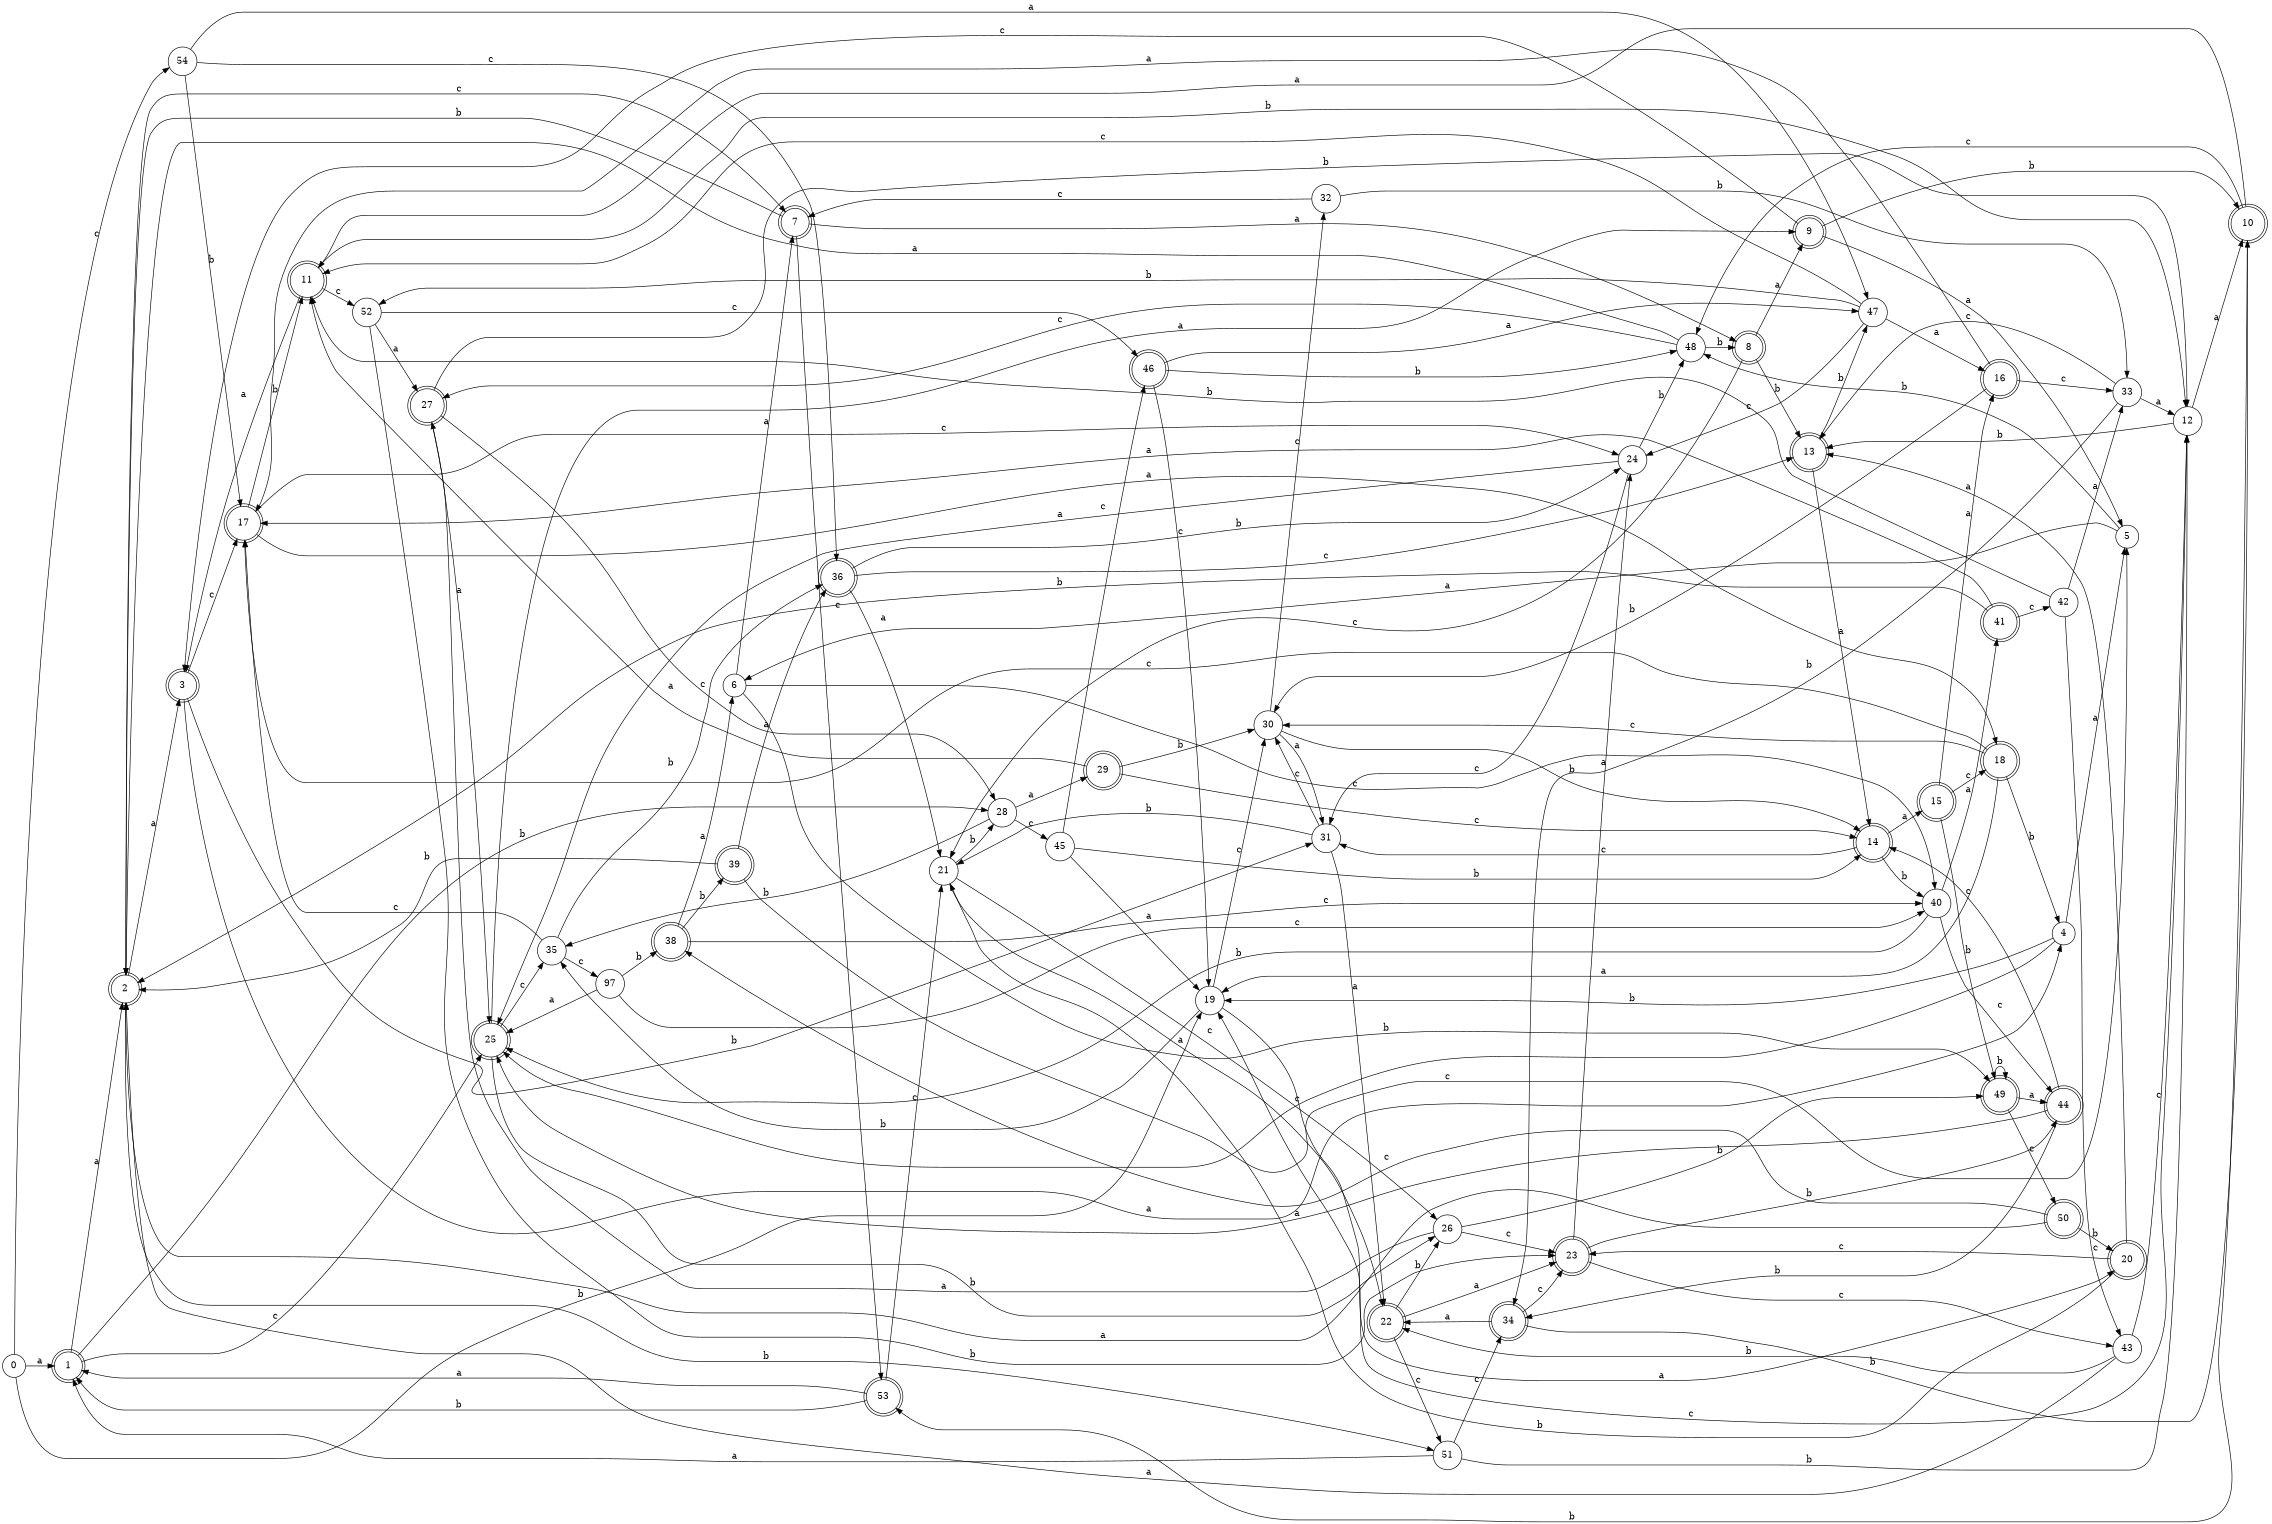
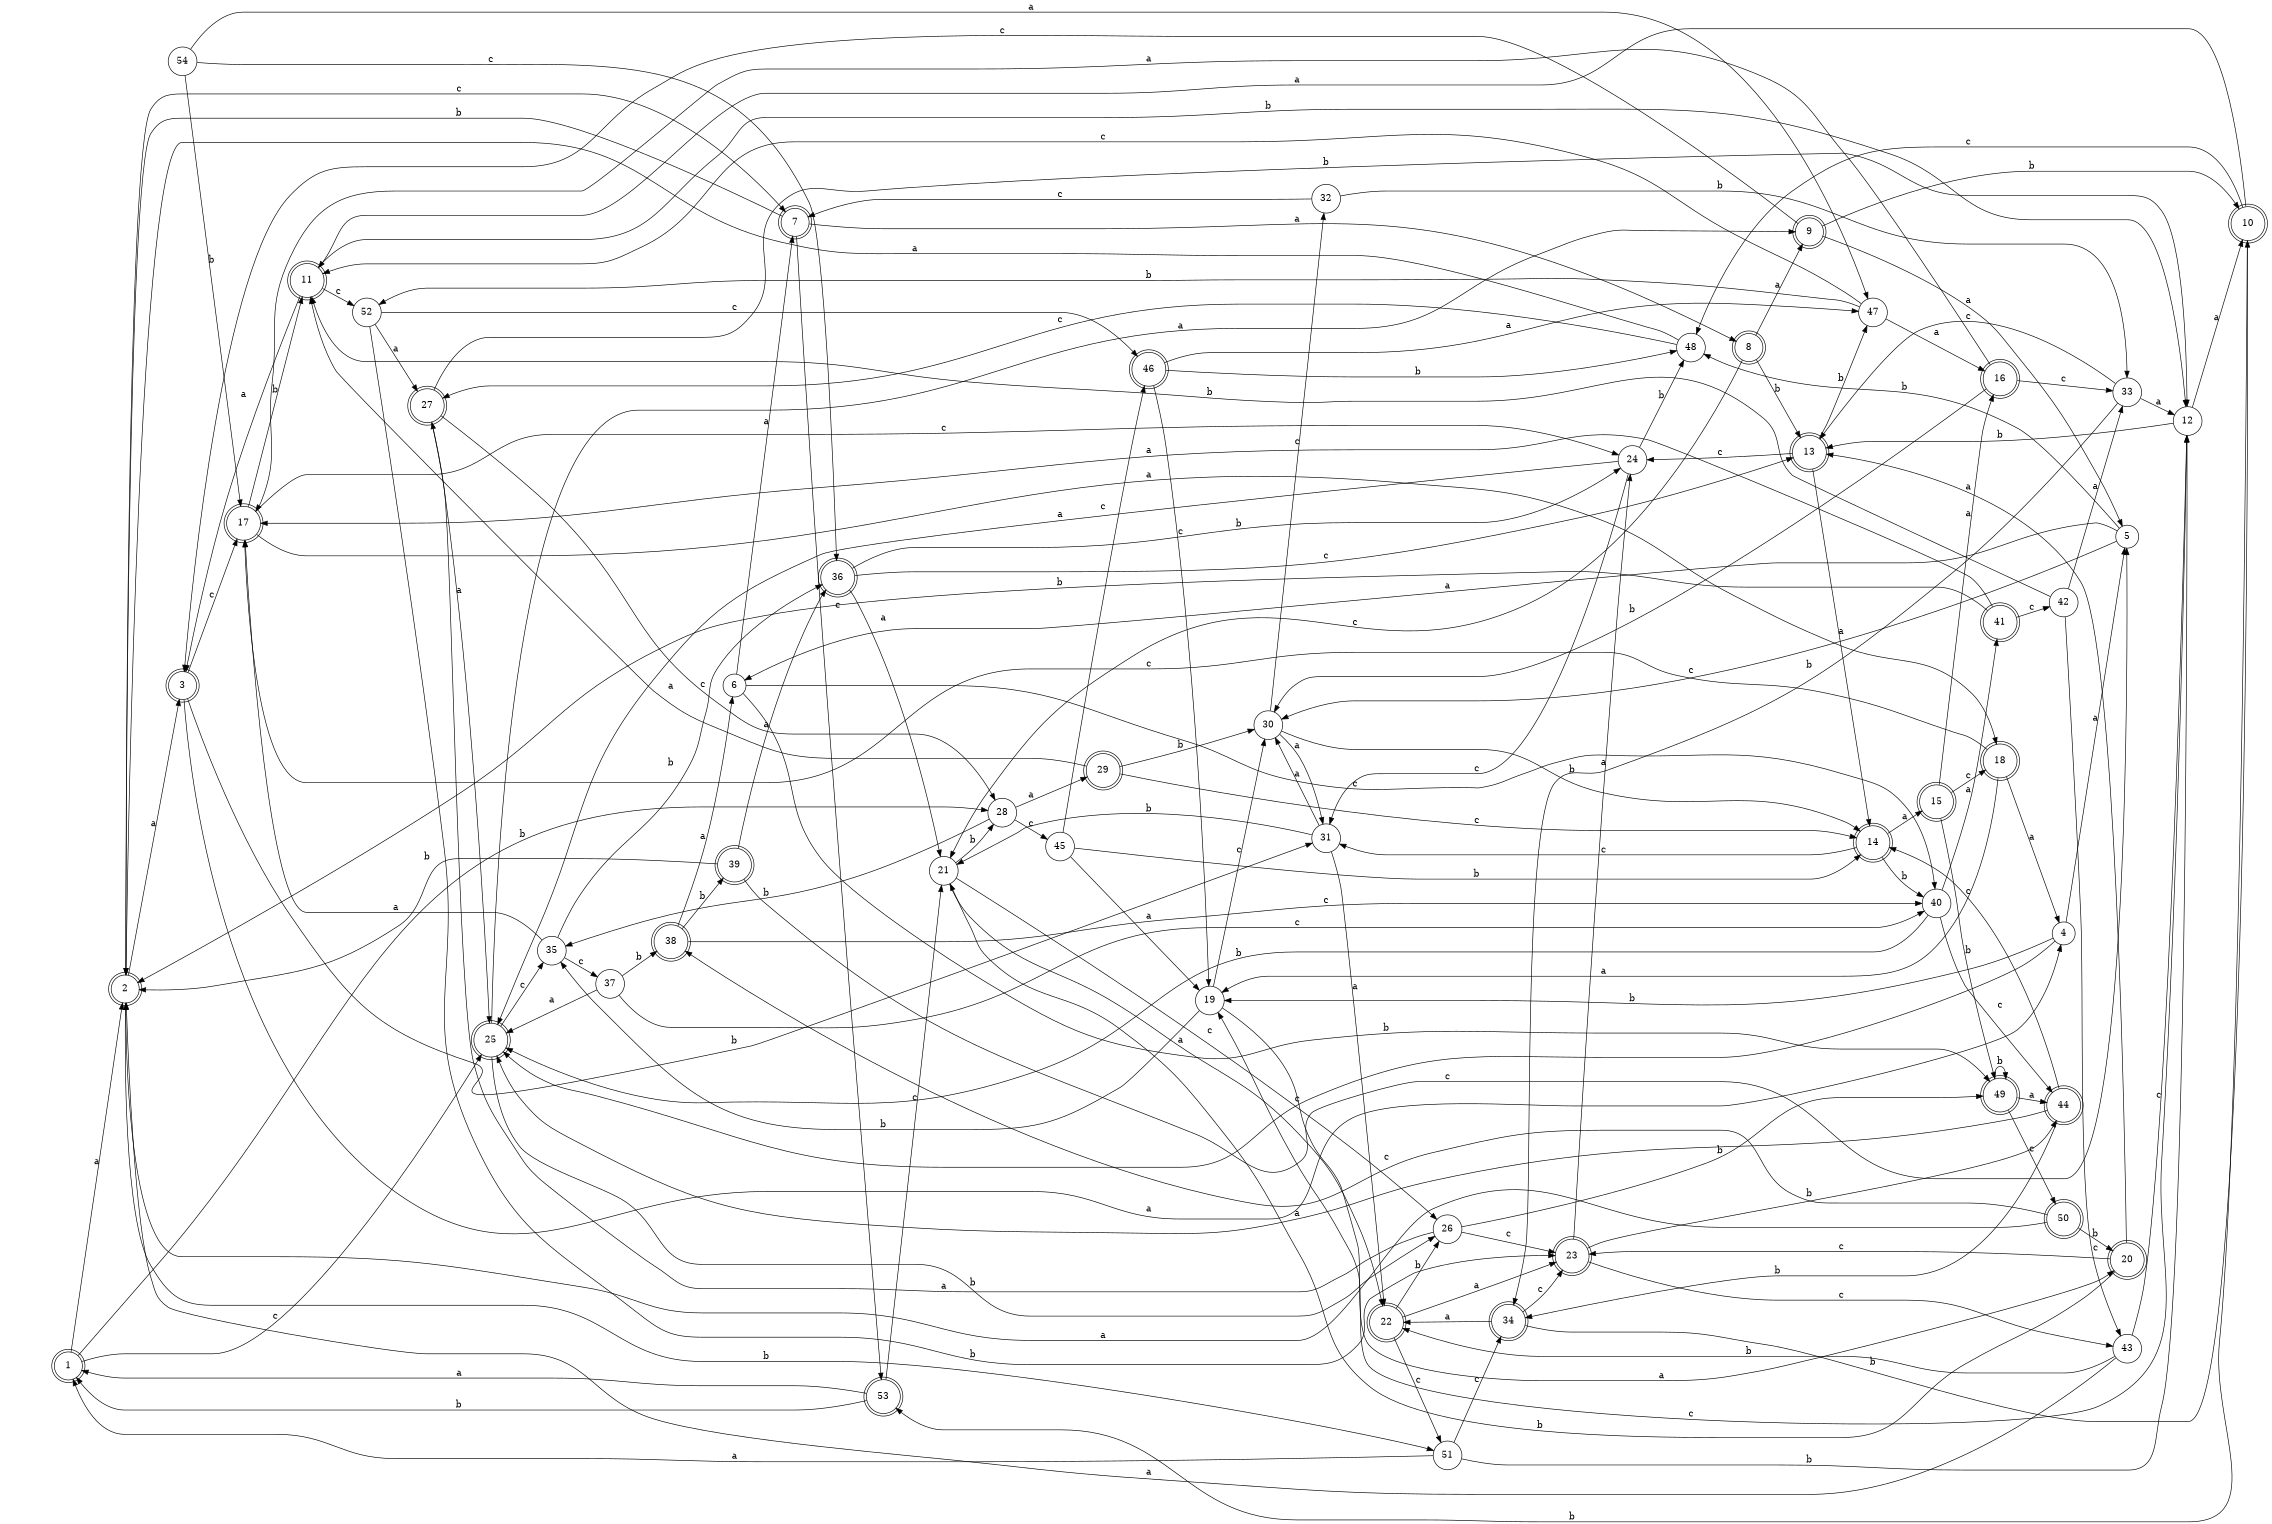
edge "48" -> "8": removed, label "b"
edge "47" -> "24": now "13" -> "24"
edge "18" -> "30": now "5" -> "30"
edge "31" -> "30": label "c" -> "a"
edge "18" -> "4": label "b" -> "a"
edge "35" -> "17": label "c" -> "a"
node "97": label "97" -> "37"
node "0": removed
